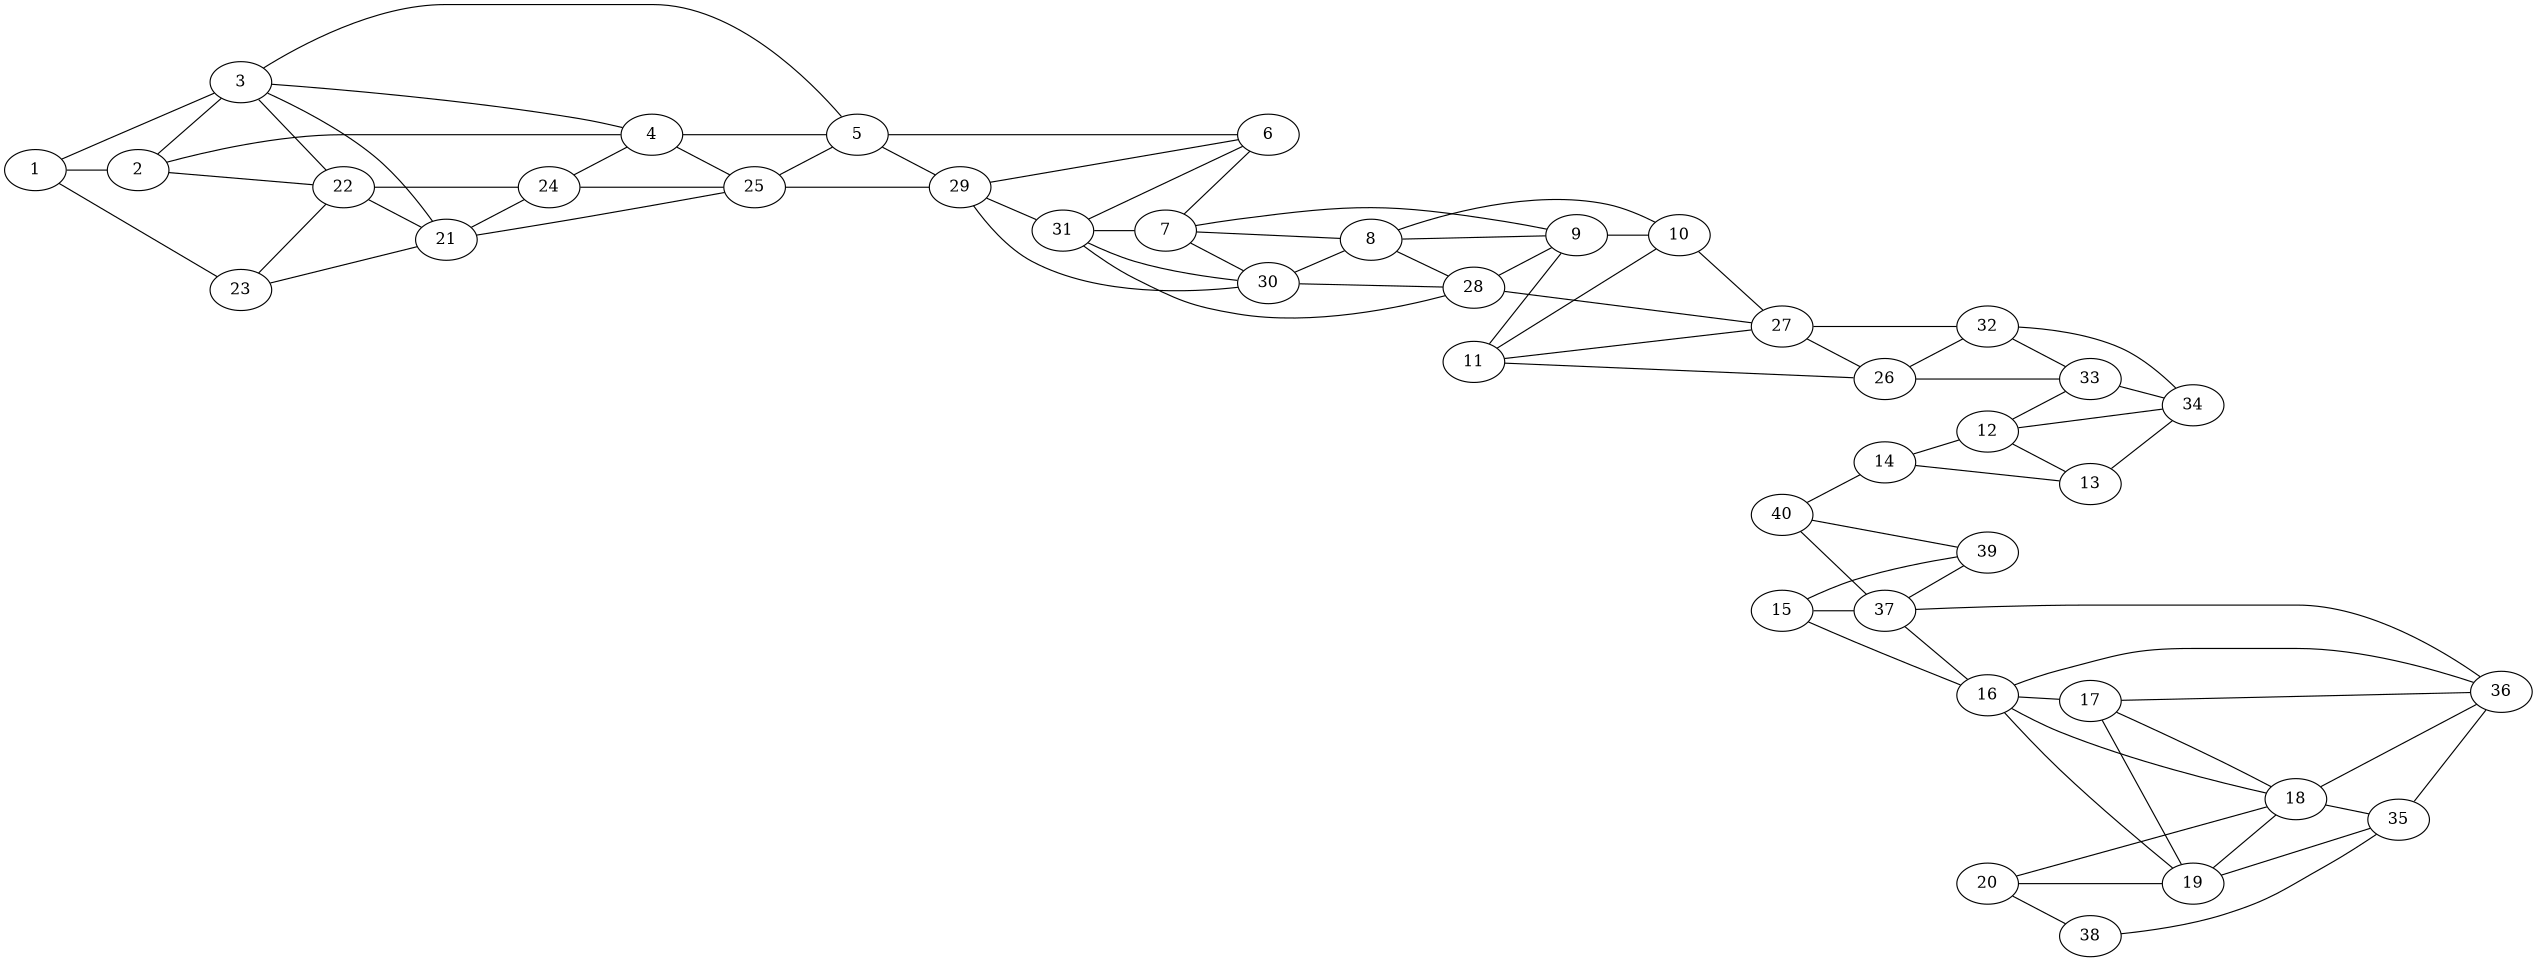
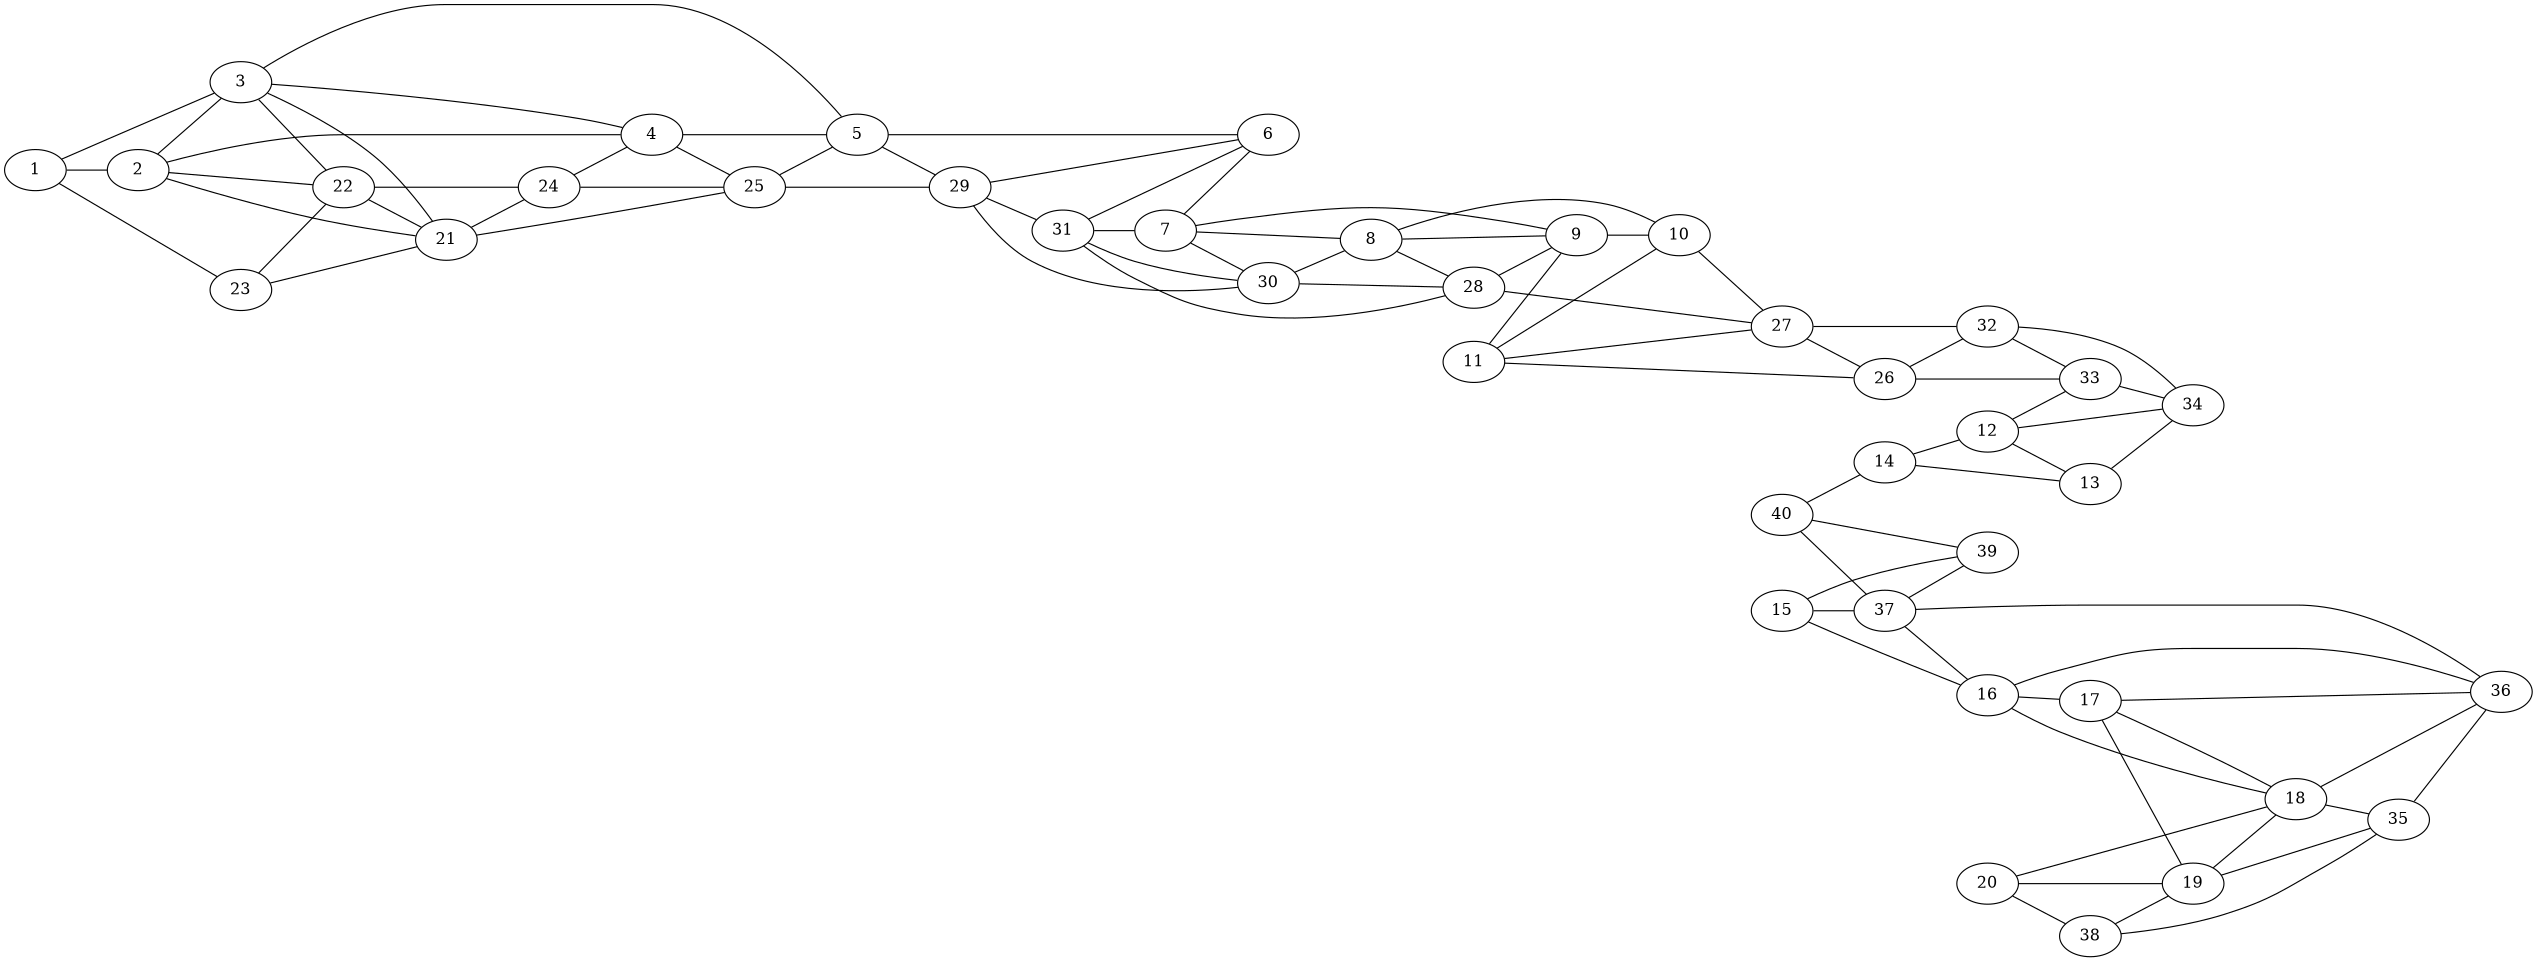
edge "2" -- "21": added
edge "16" -- "19": now "38" -- "19"
